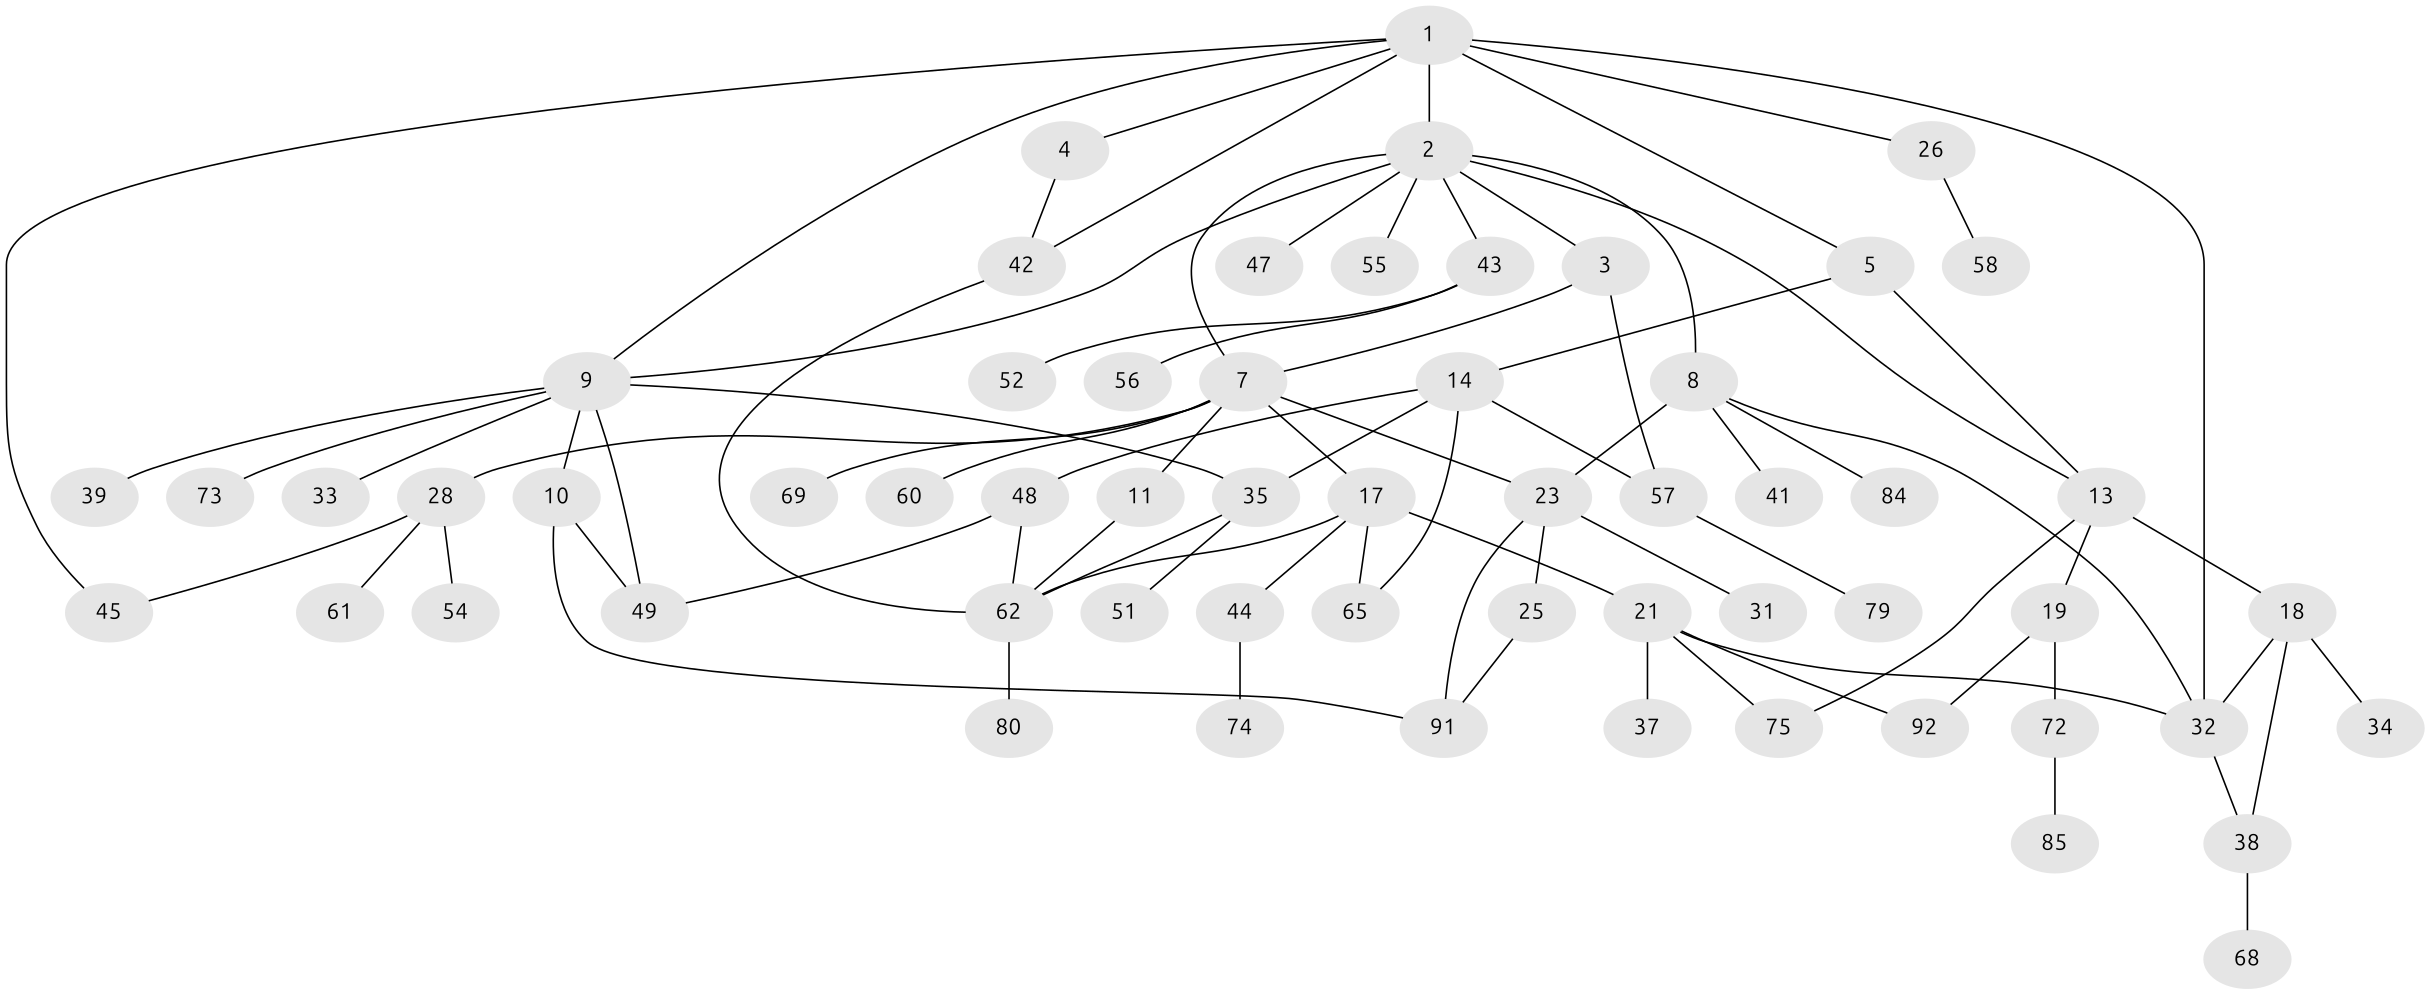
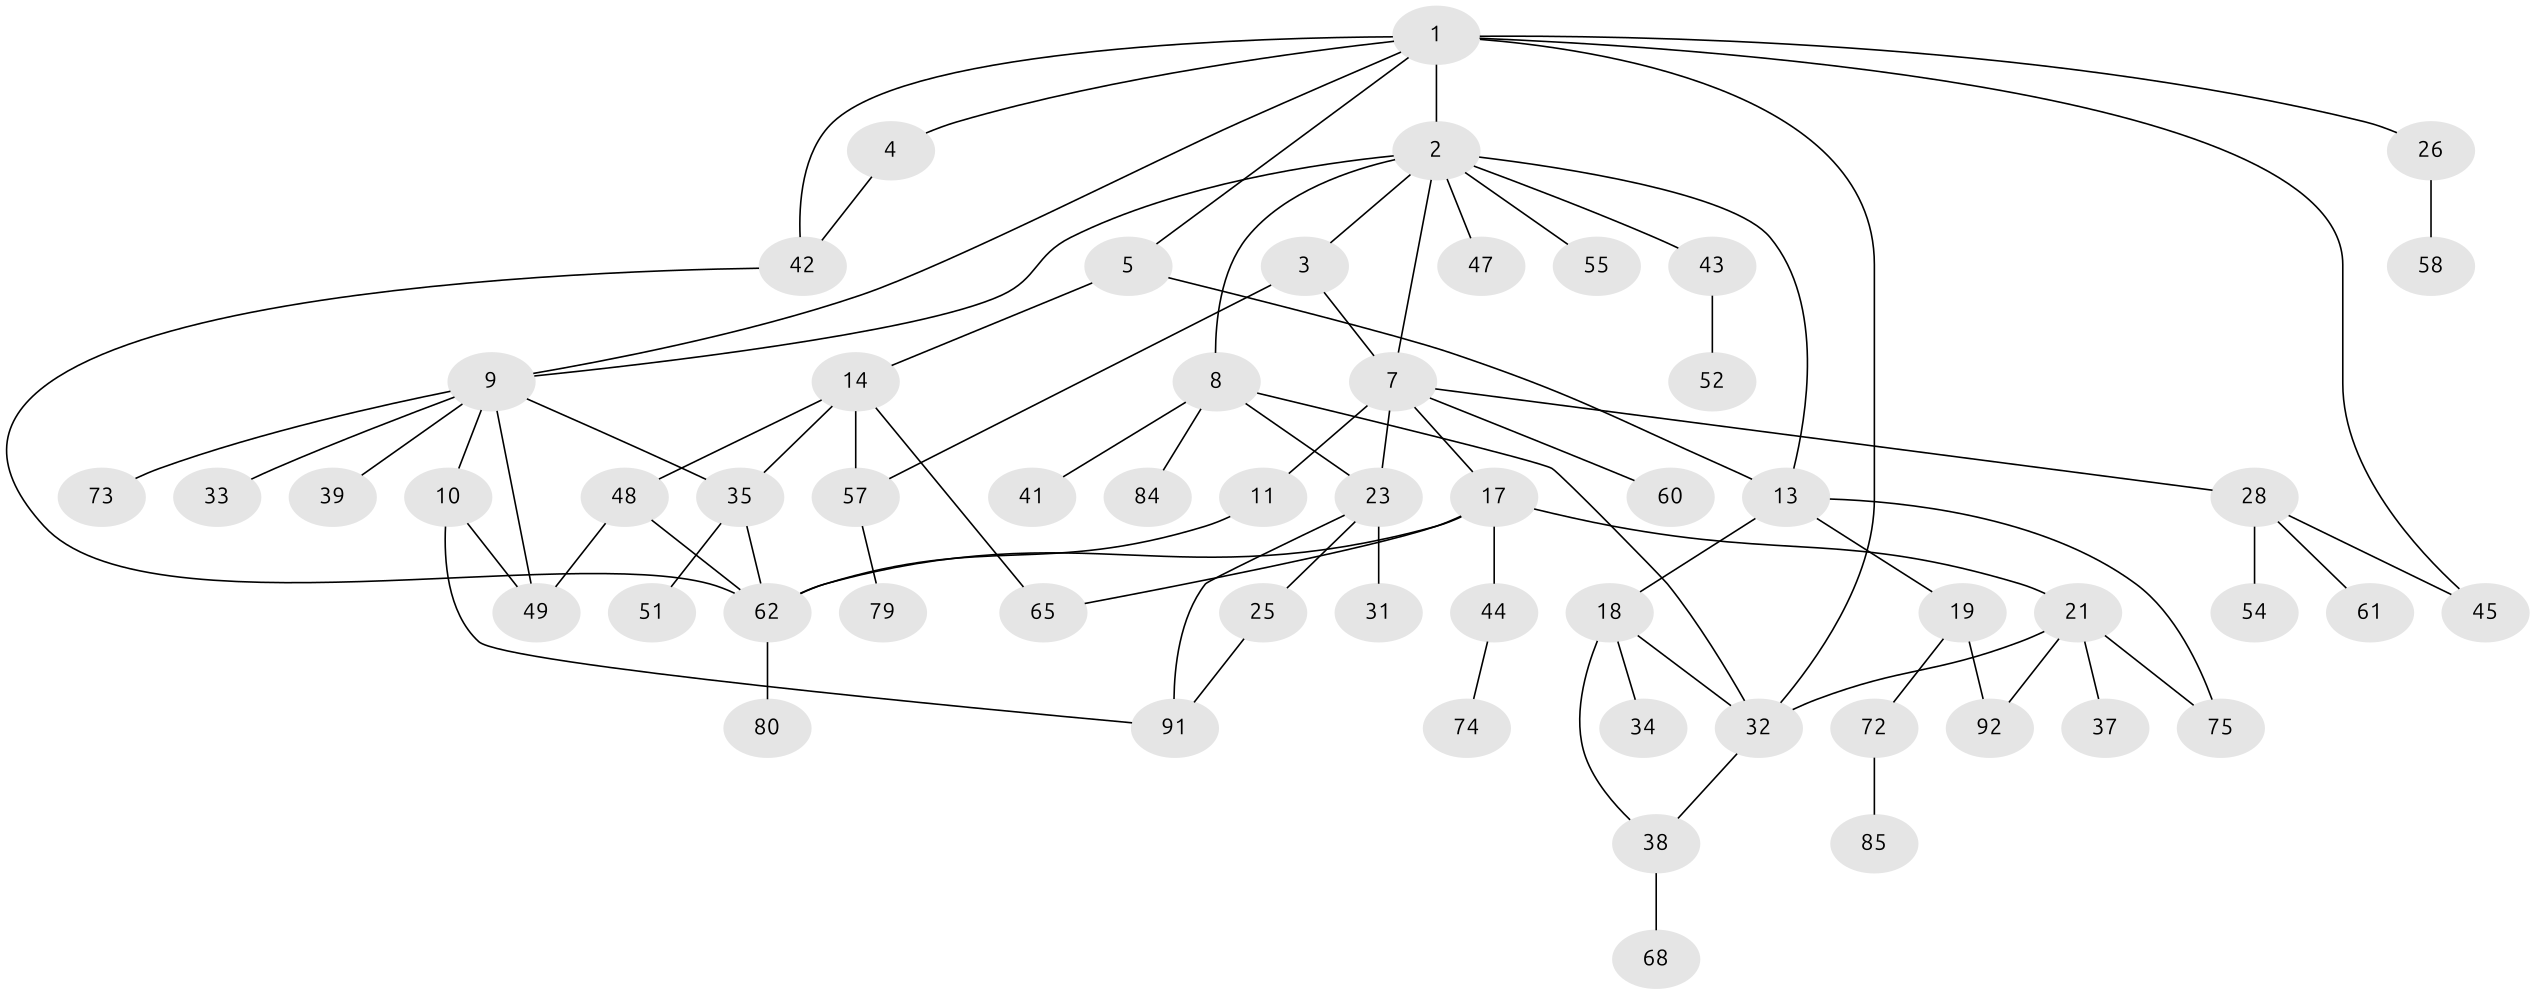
node "56": removed
node "69": removed
